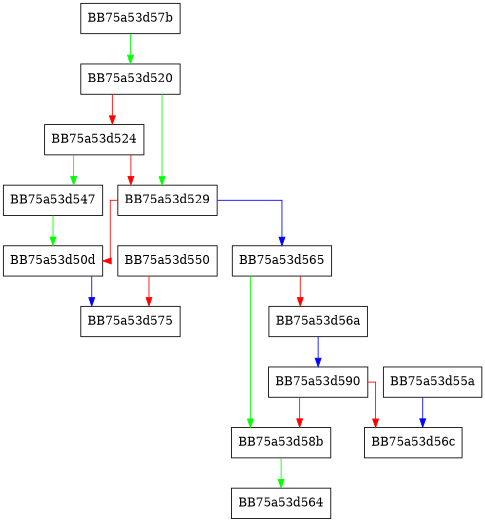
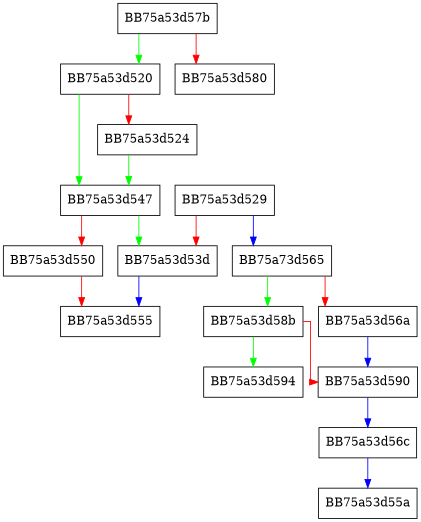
node "BB75a53d580": added
edge "BB75a53d520" -> "BB75a53d529": now "BB75a53d520" -> "BB75a53d547"
edge "BB75a53d524" -> "BB75a53d529": removed
edge "BB75a53d547" -> "BB75a53d550": added
node "BB75a53d50d": label "BB75a53d50d" -> "BB75a53d53d"
node "BB75a53d565": label "BB75a53d565" -> "BB75a73d565"
node "BB75a53d575": label "BB75a53d575" -> "BB75a53d555"
edge "BB75a53d590" -> "BB75a53d56c": color red -> blue
edge "BB75a53d590" -> "BB75a53d58b": reversed
edge "BB75a53d55a" -> "BB75a53d56c": reversed
node "BB75a53d564": label "BB75a53d564" -> "BB75a53d594"
